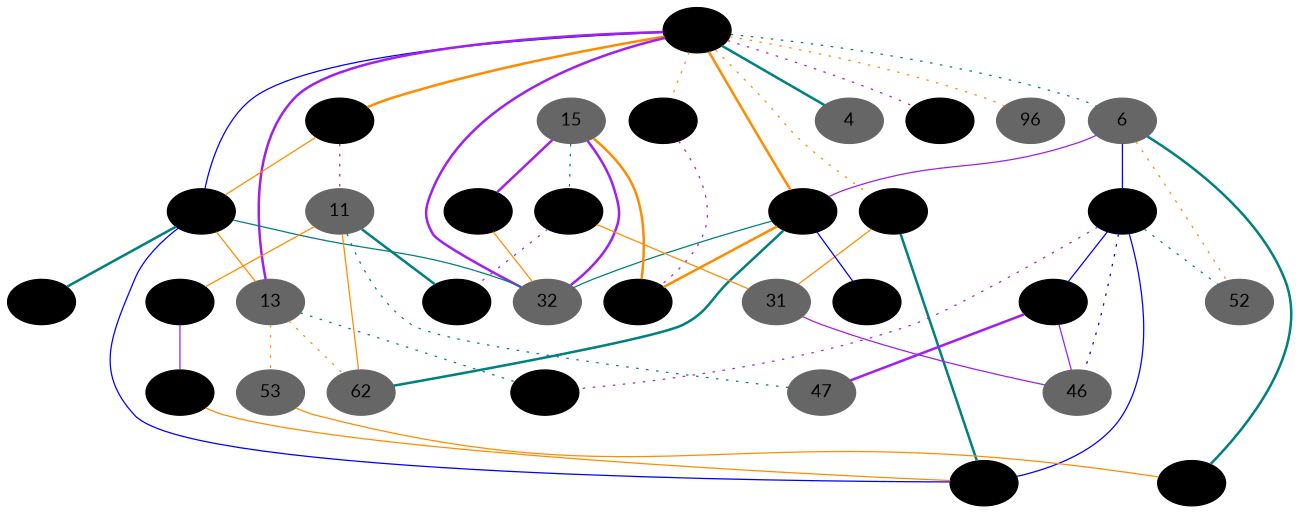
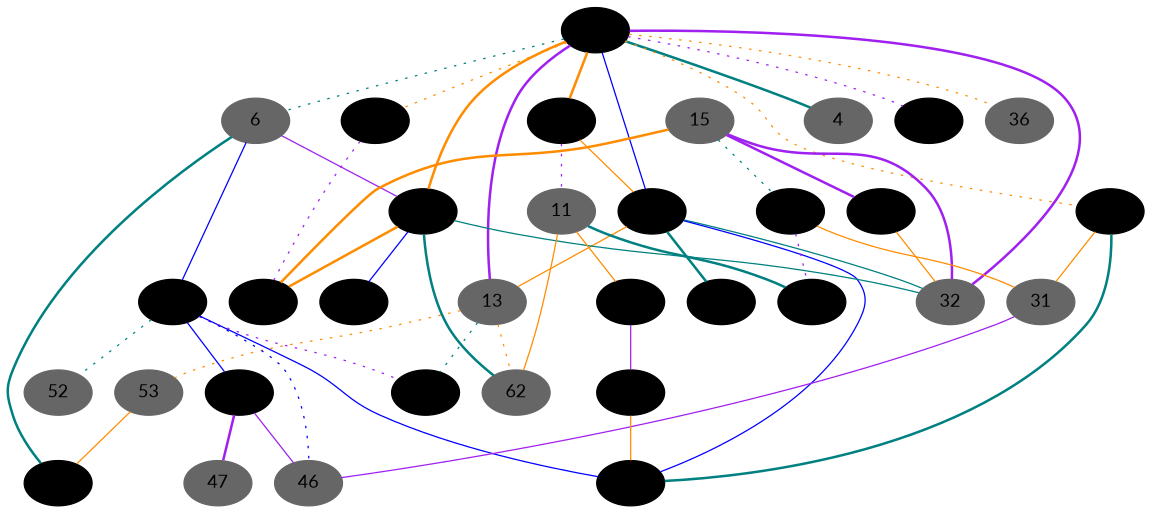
node "96": label "96" -> "36"
edge "6" -- "52": removed
edge "11" -- "47": removed
